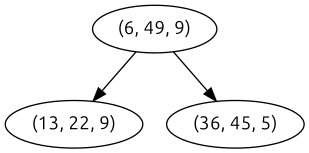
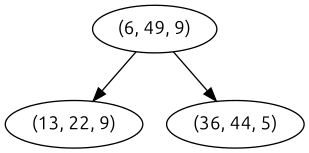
node "(36, 45, 5)": label "(36, 45, 5)" -> "(36, 44, 5)"
